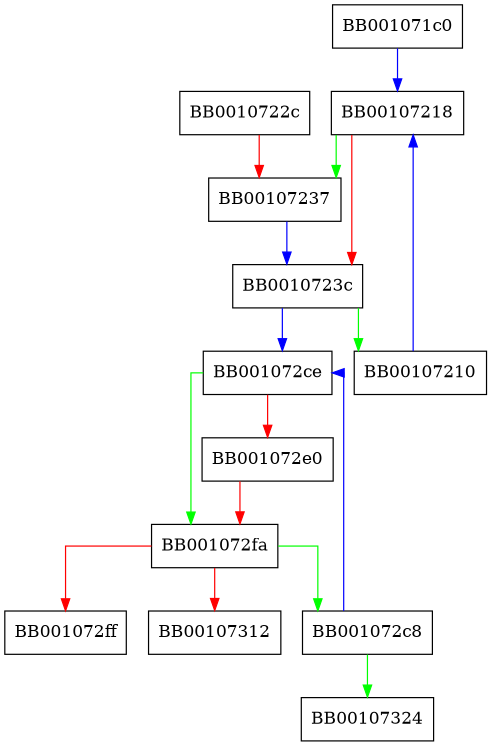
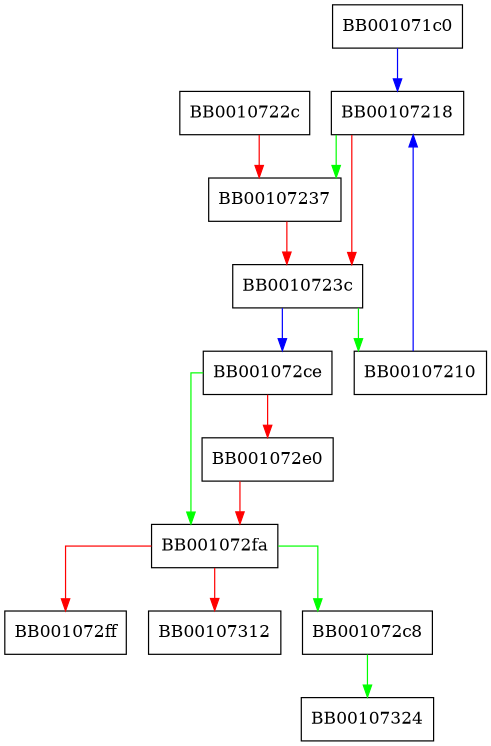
edge "BB00107237" -> "BB0010723c": color blue -> red
edge "BB001072c8" -> "BB001072ce": removed
